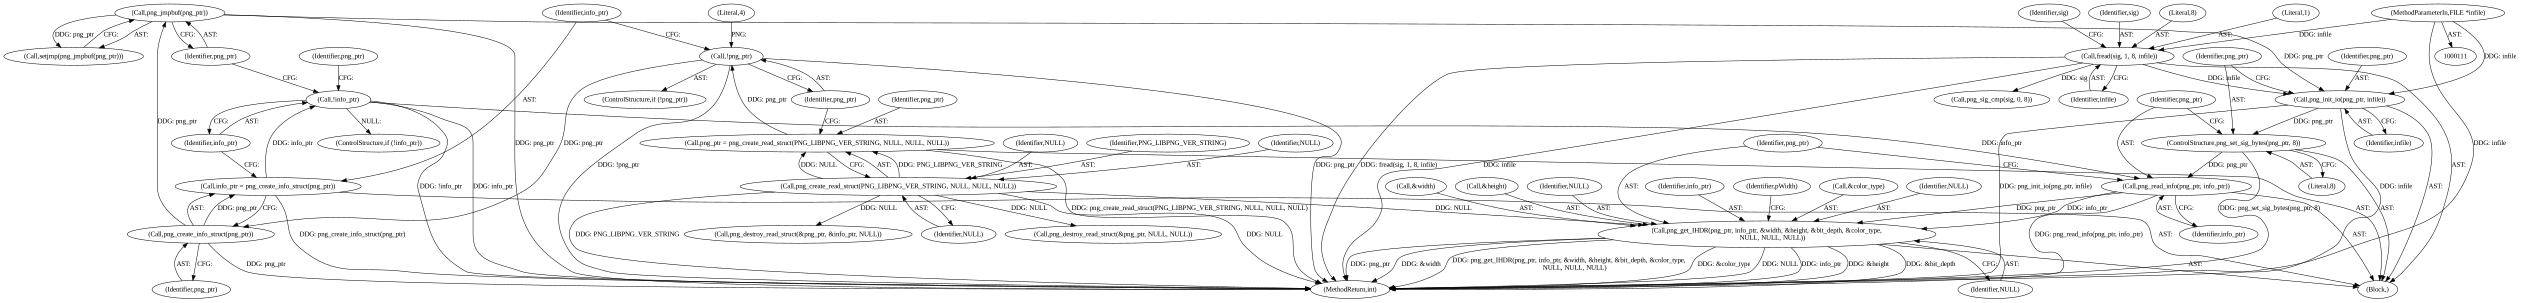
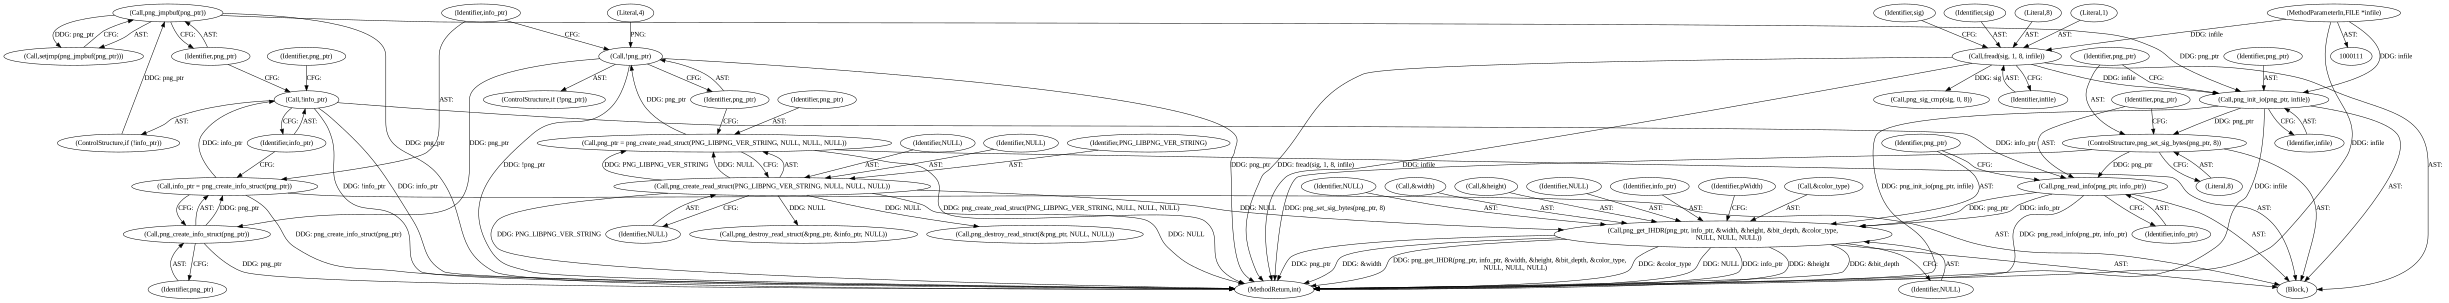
edge "(Call,!info_ptr)" -> "(ControlStructure,if (!info_ptr))": label "NULL: " -> "AST: "
edge "(Call,png_create_info_struct(png_ptr))" -> "(Call,png_jmpbuf(png_ptr))": now "(ControlStructure,if (!info_ptr))" -> "(Call,png_jmpbuf(png_ptr))"
